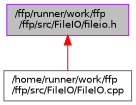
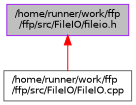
node "/ffp/runner/work/ffp /ffp/src/FileIO/fileio.h": label "/ffp/runner/work/ffp /ffp/src/FileIO/fileio.h" -> "/home/runner/work/ffp /ffp/src/FileIO/fileio.h"
